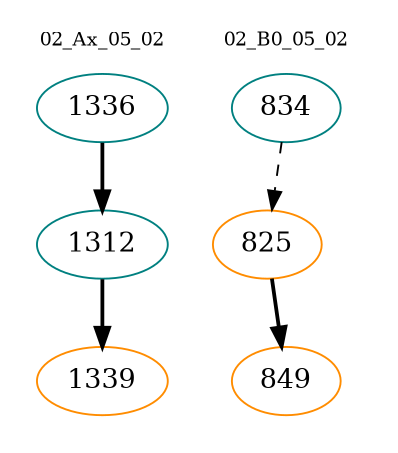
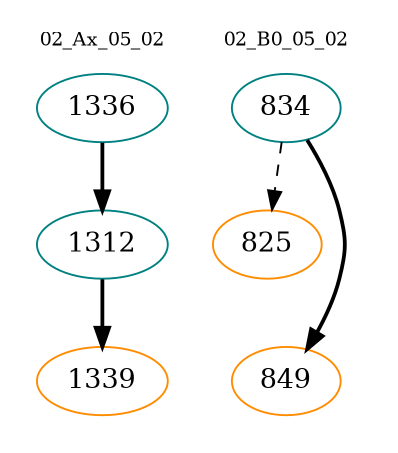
edge "825" -> "849": now "834" -> "849"
